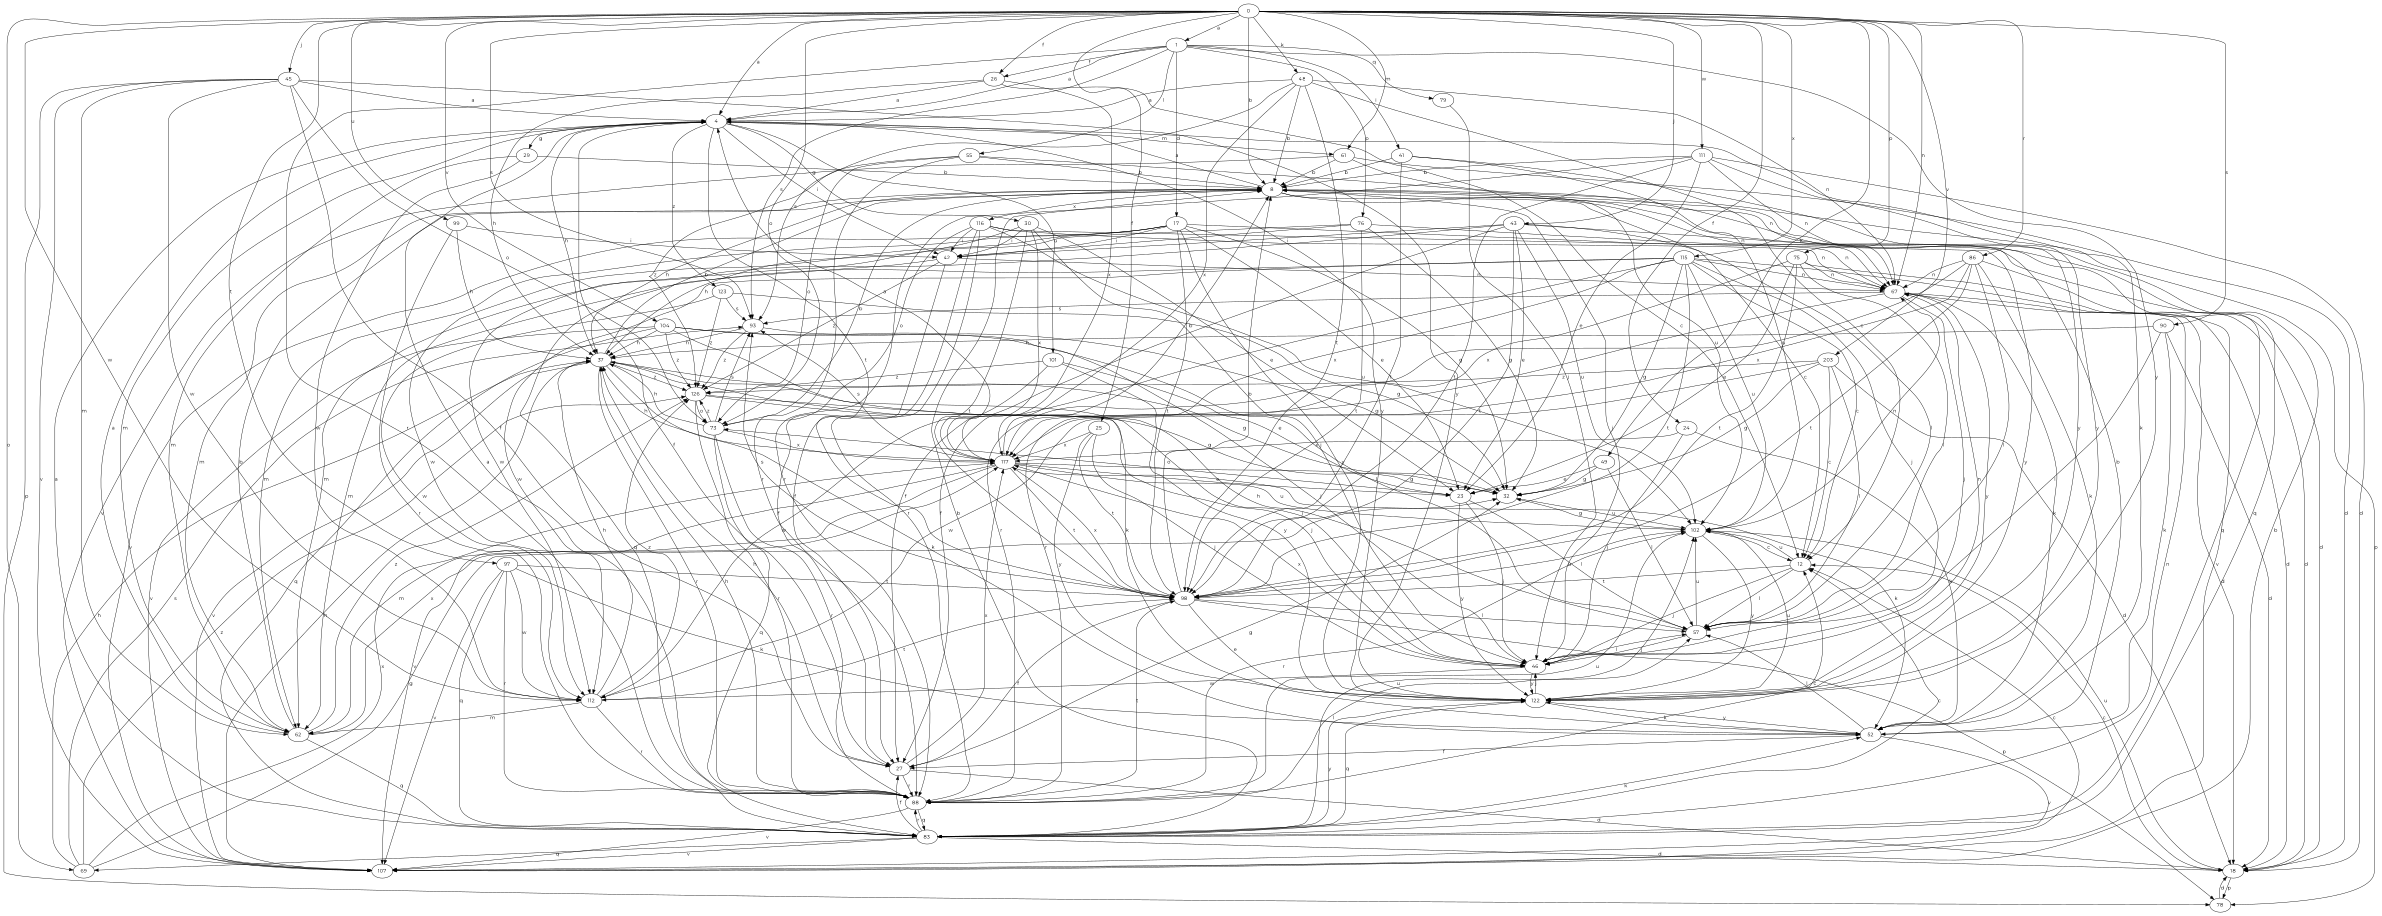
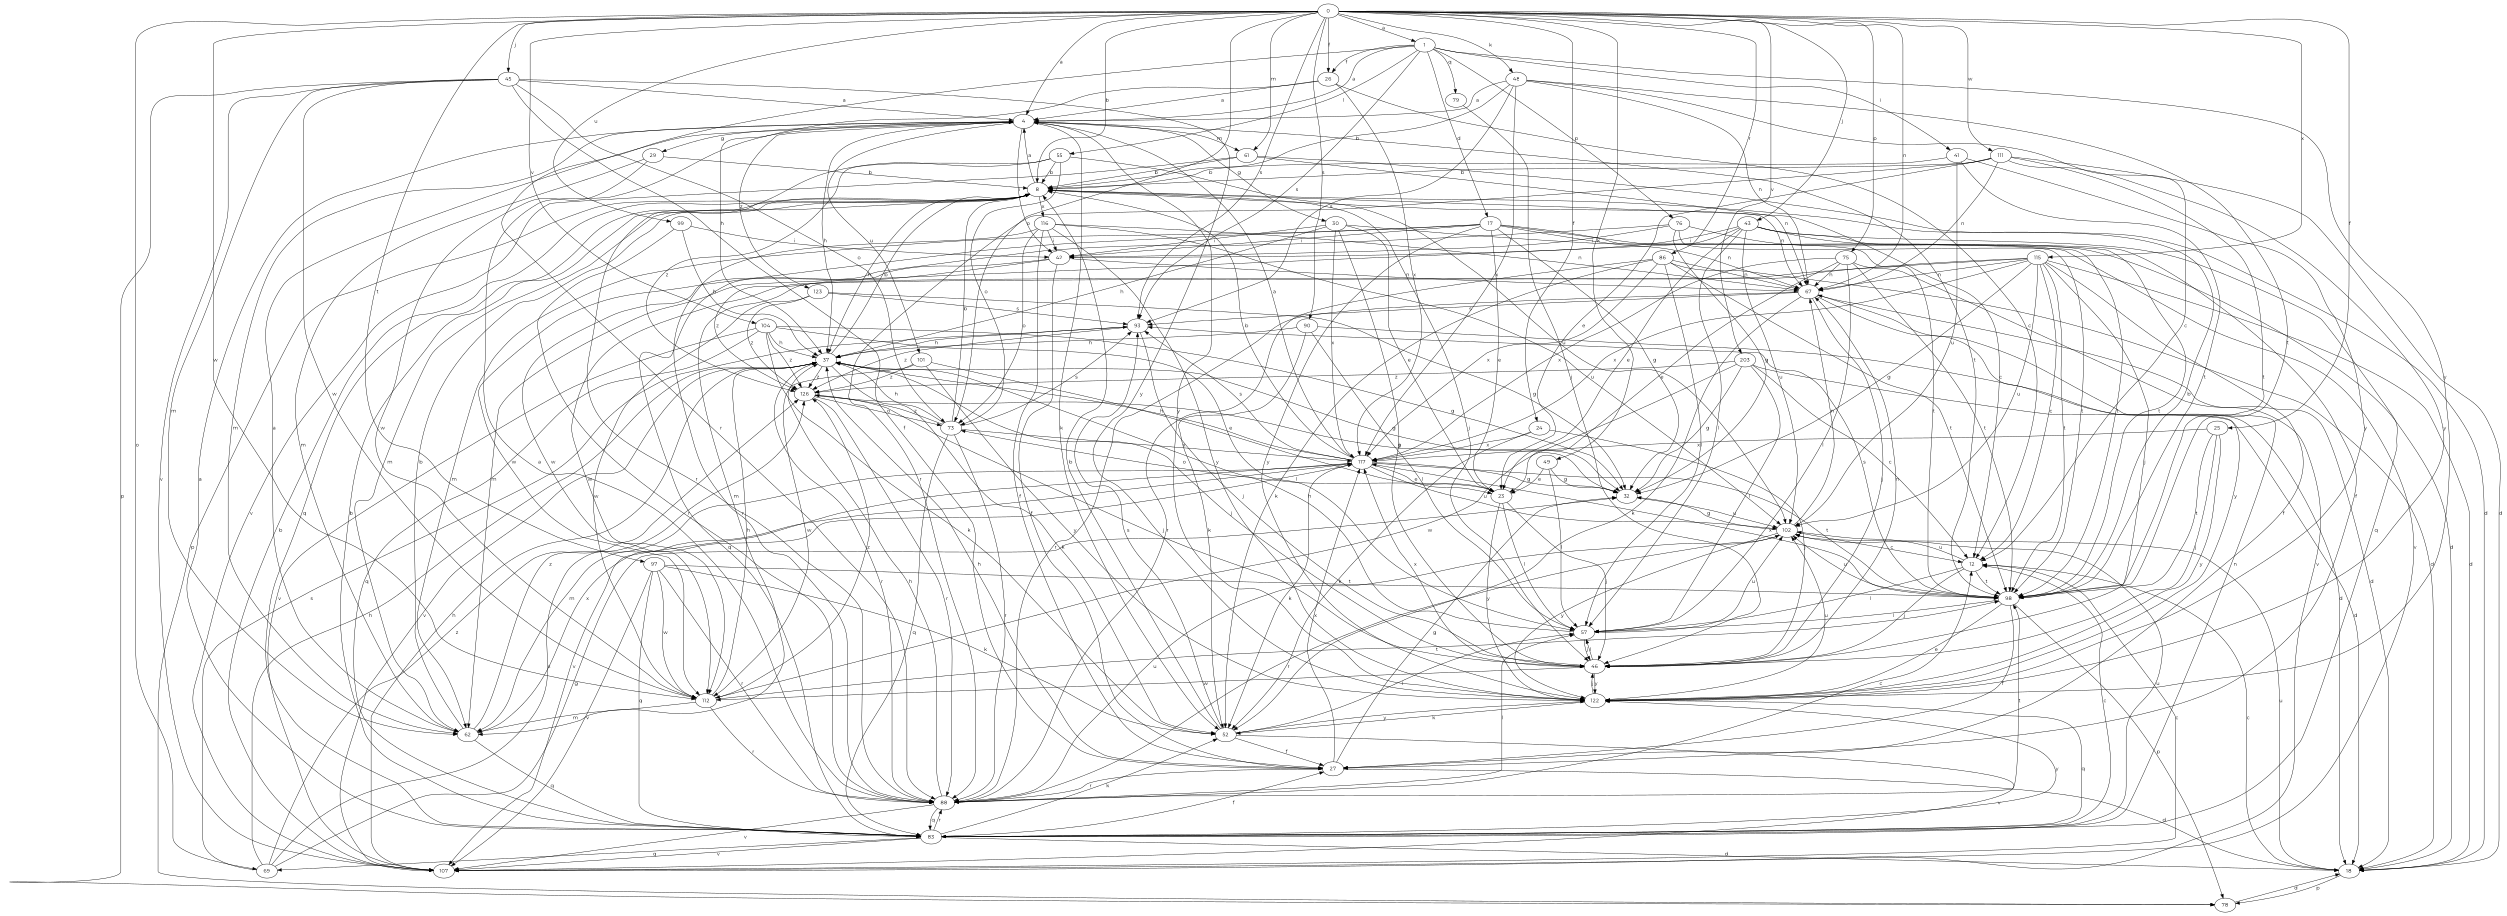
edge "4" -> "27": removed, label "f"
edge "52" -> "93": added, label "s"
